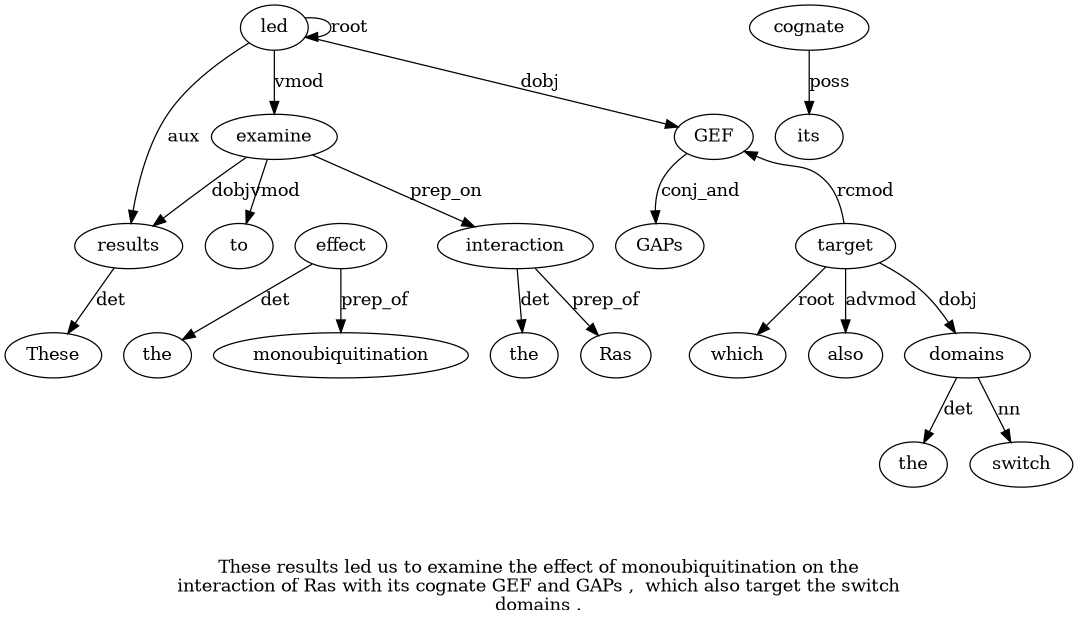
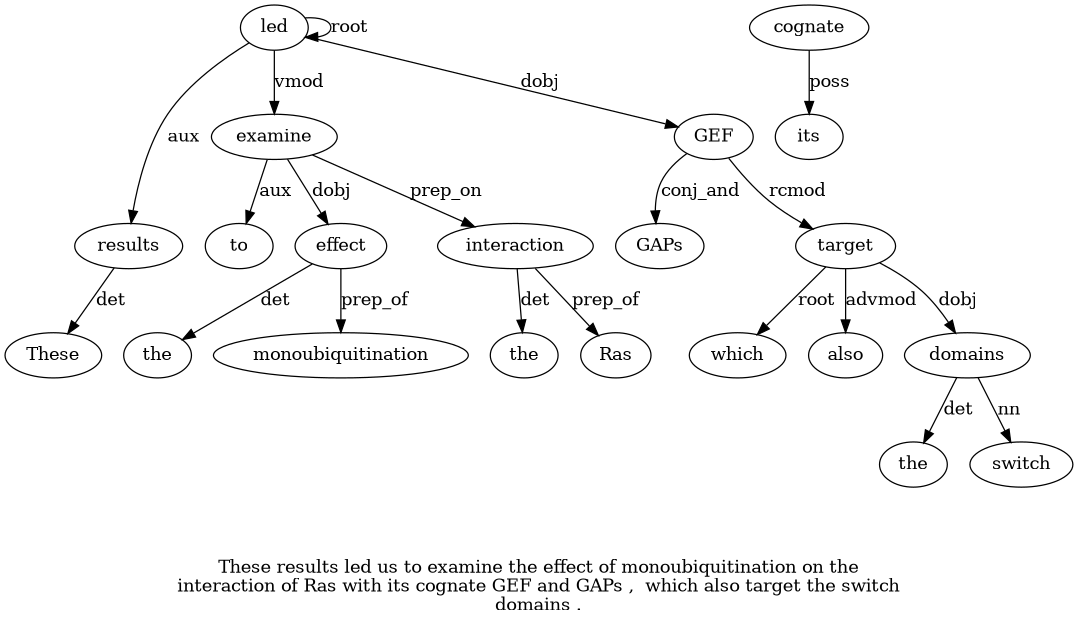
edge "target" -> "GEF": reversed
edge "examine" -> "results": now "examine" -> "effect"
edge "examine" -> "to": label "vmod" -> "aux"
